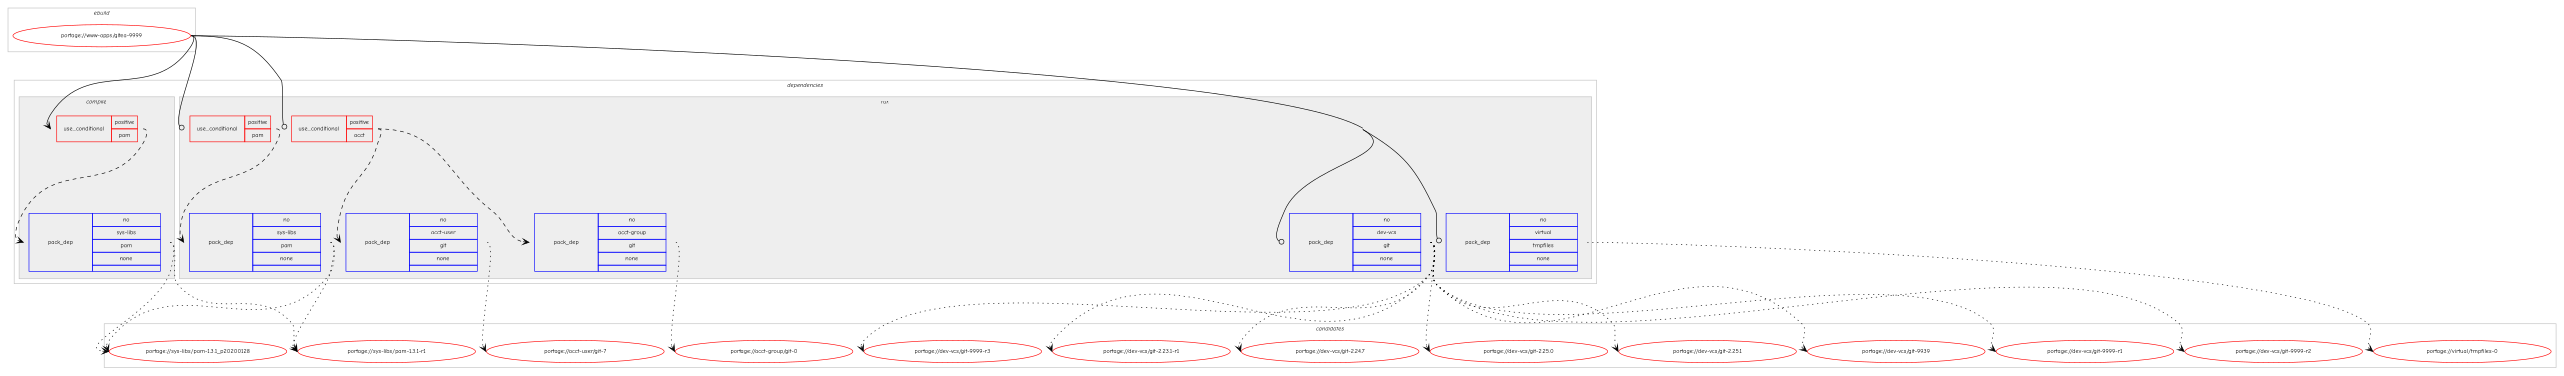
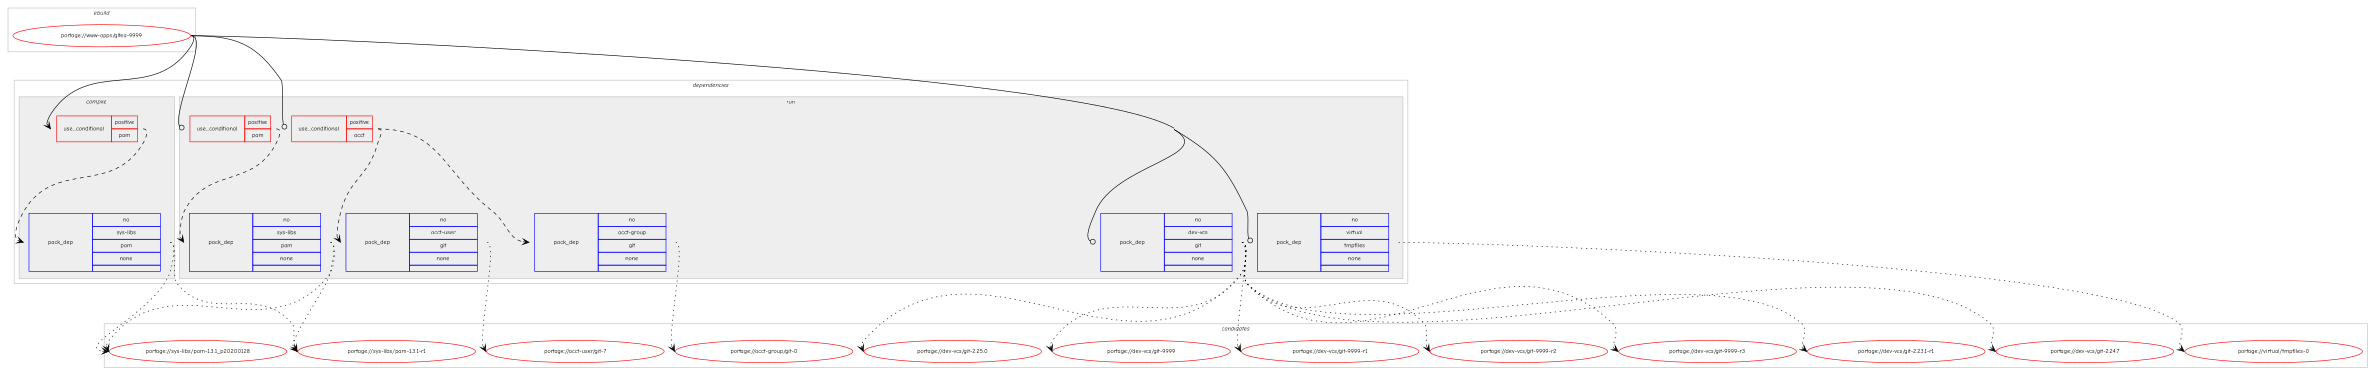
node "portage://dev-vcs/git-2.25.1": removed
node "portage://dev-vcs/git-9939": label "portage://dev-vcs/git-9939" -> "portage://dev-vcs/git-9999"
